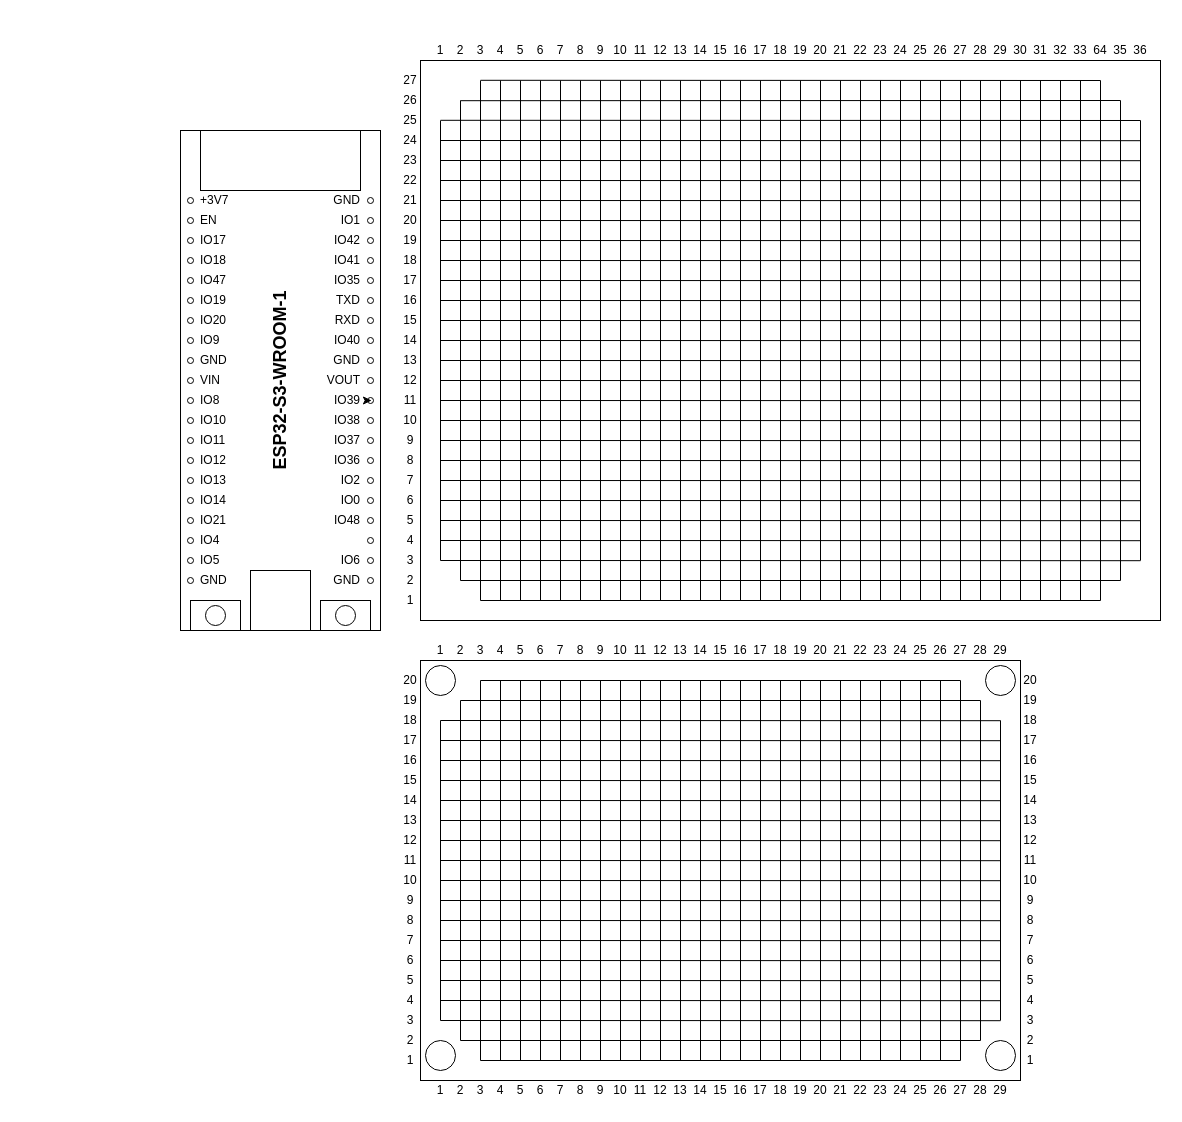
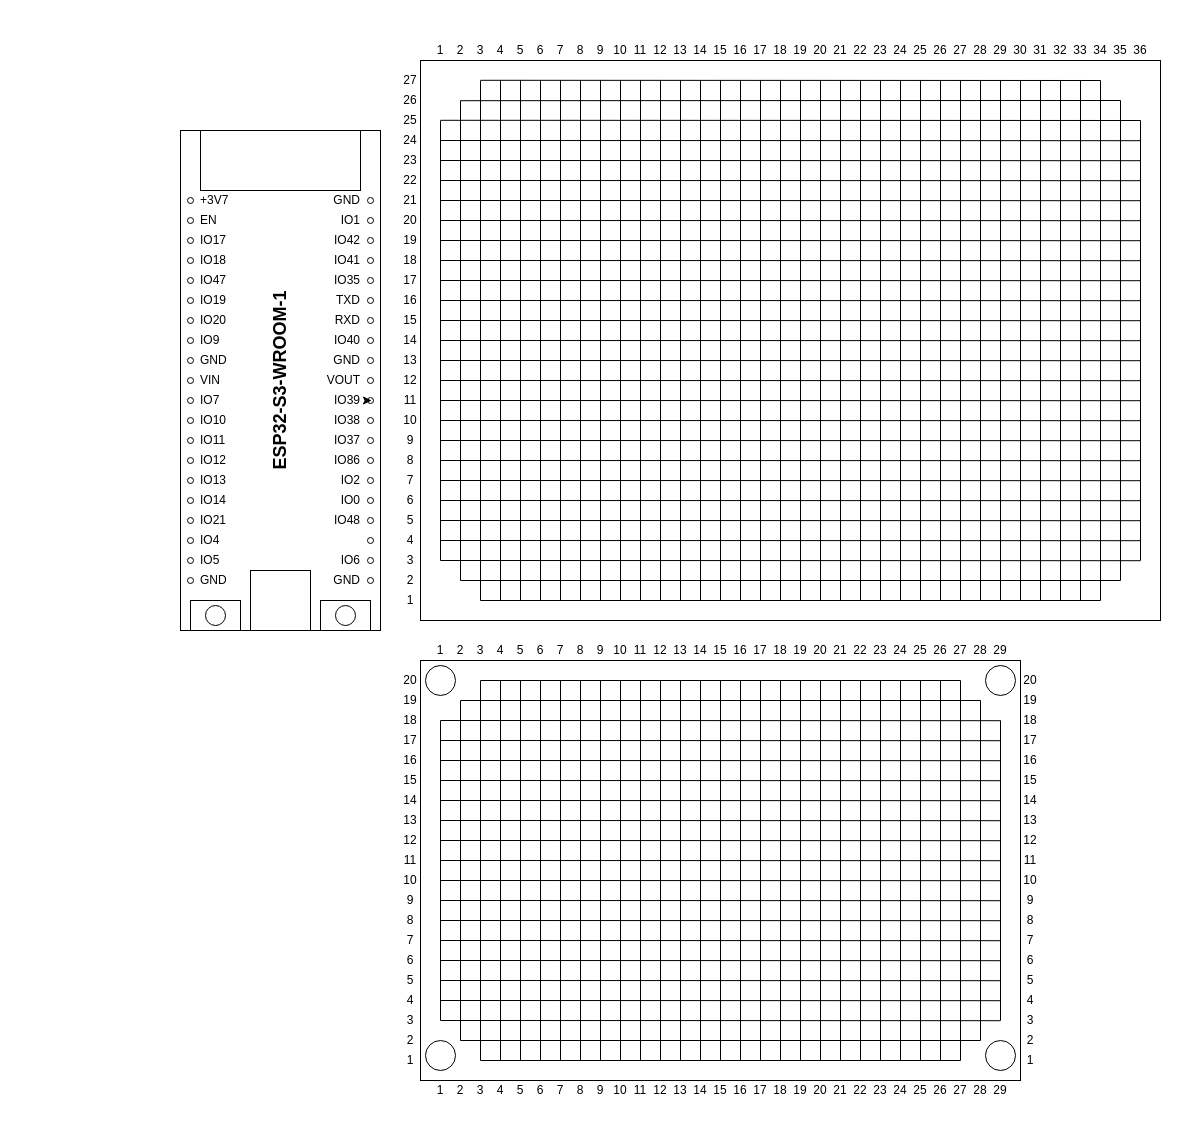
node "64": label "64" -> "34"
node "IO8": label "IO8" -> "IO7"
node "IO36": label "IO36" -> "IO86"
